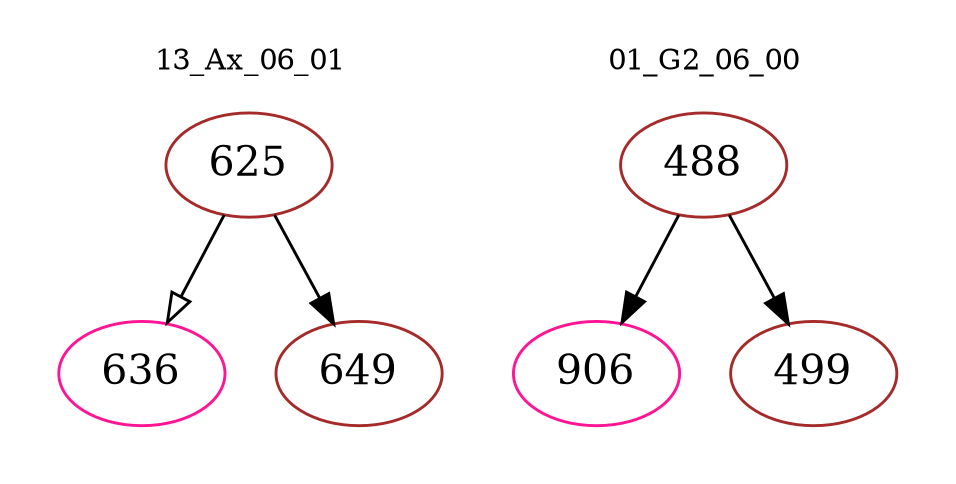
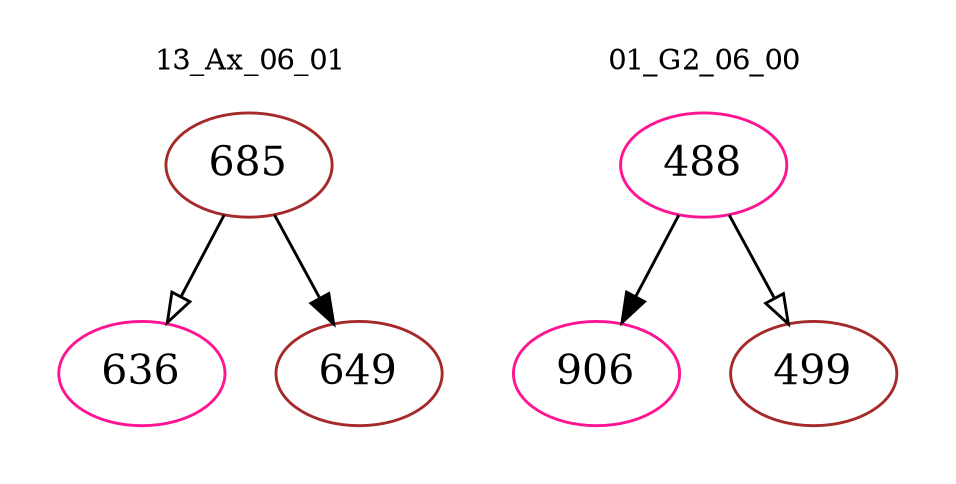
node "625": label "625" -> "685"
node "488": color brown -> deeppink
edge "488" -> "499": arrowhead normal -> onormal
